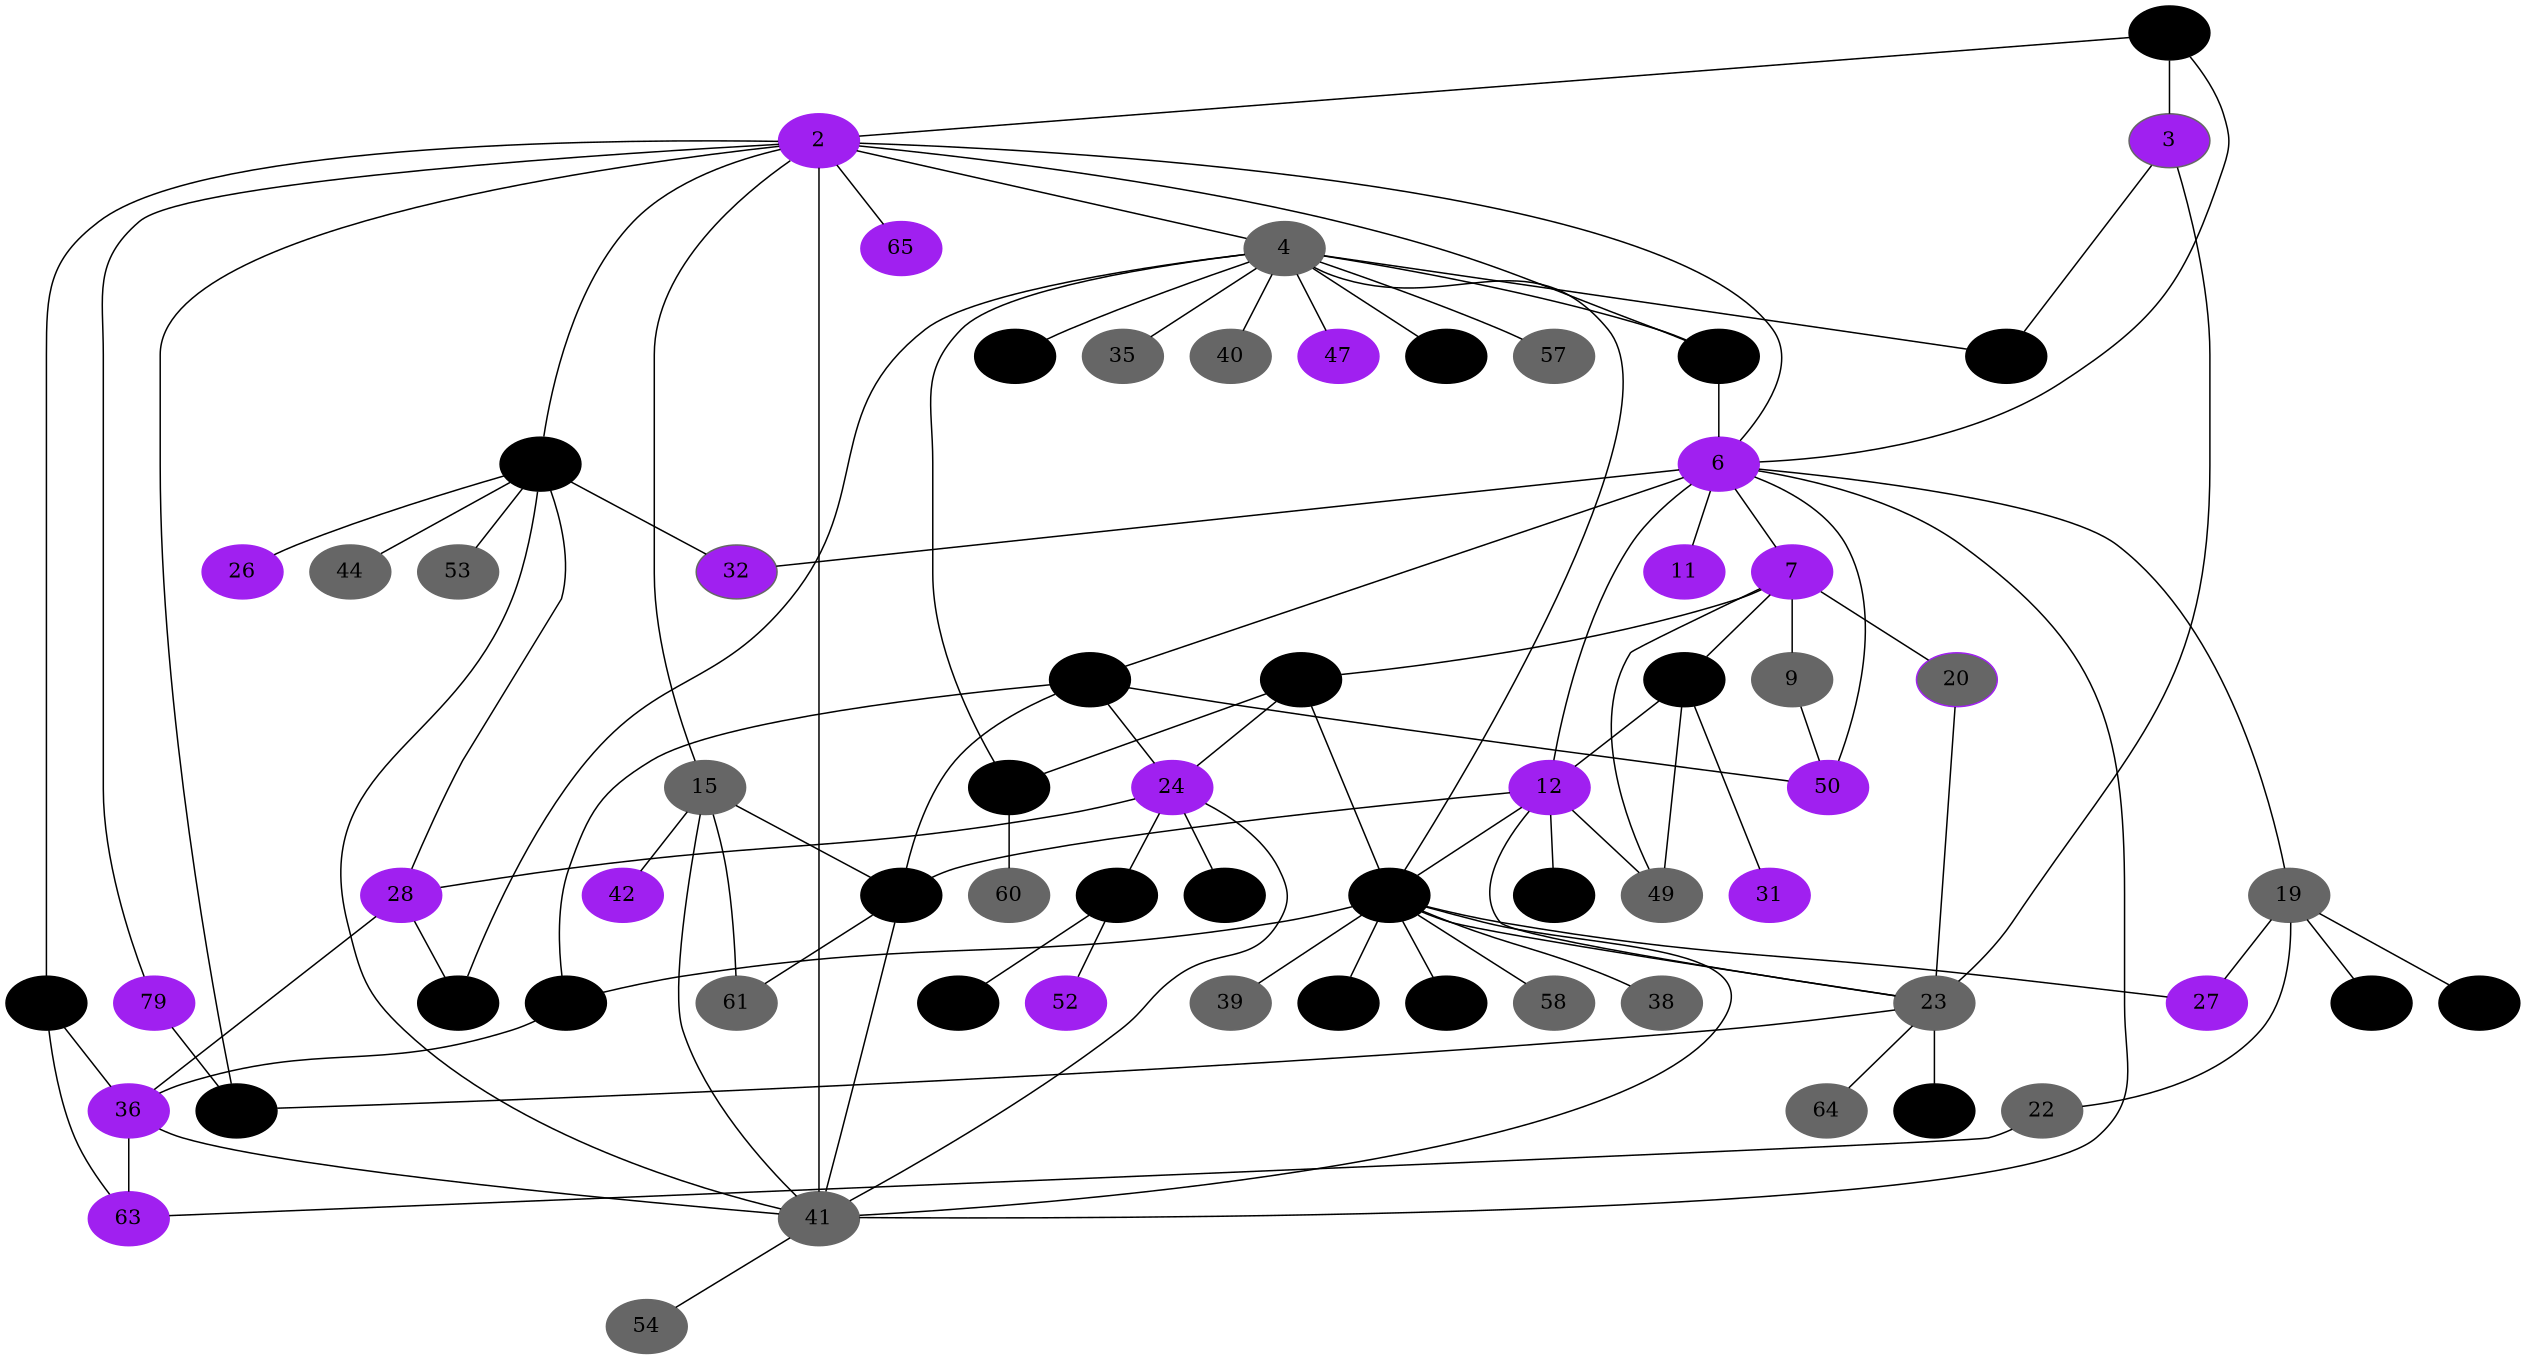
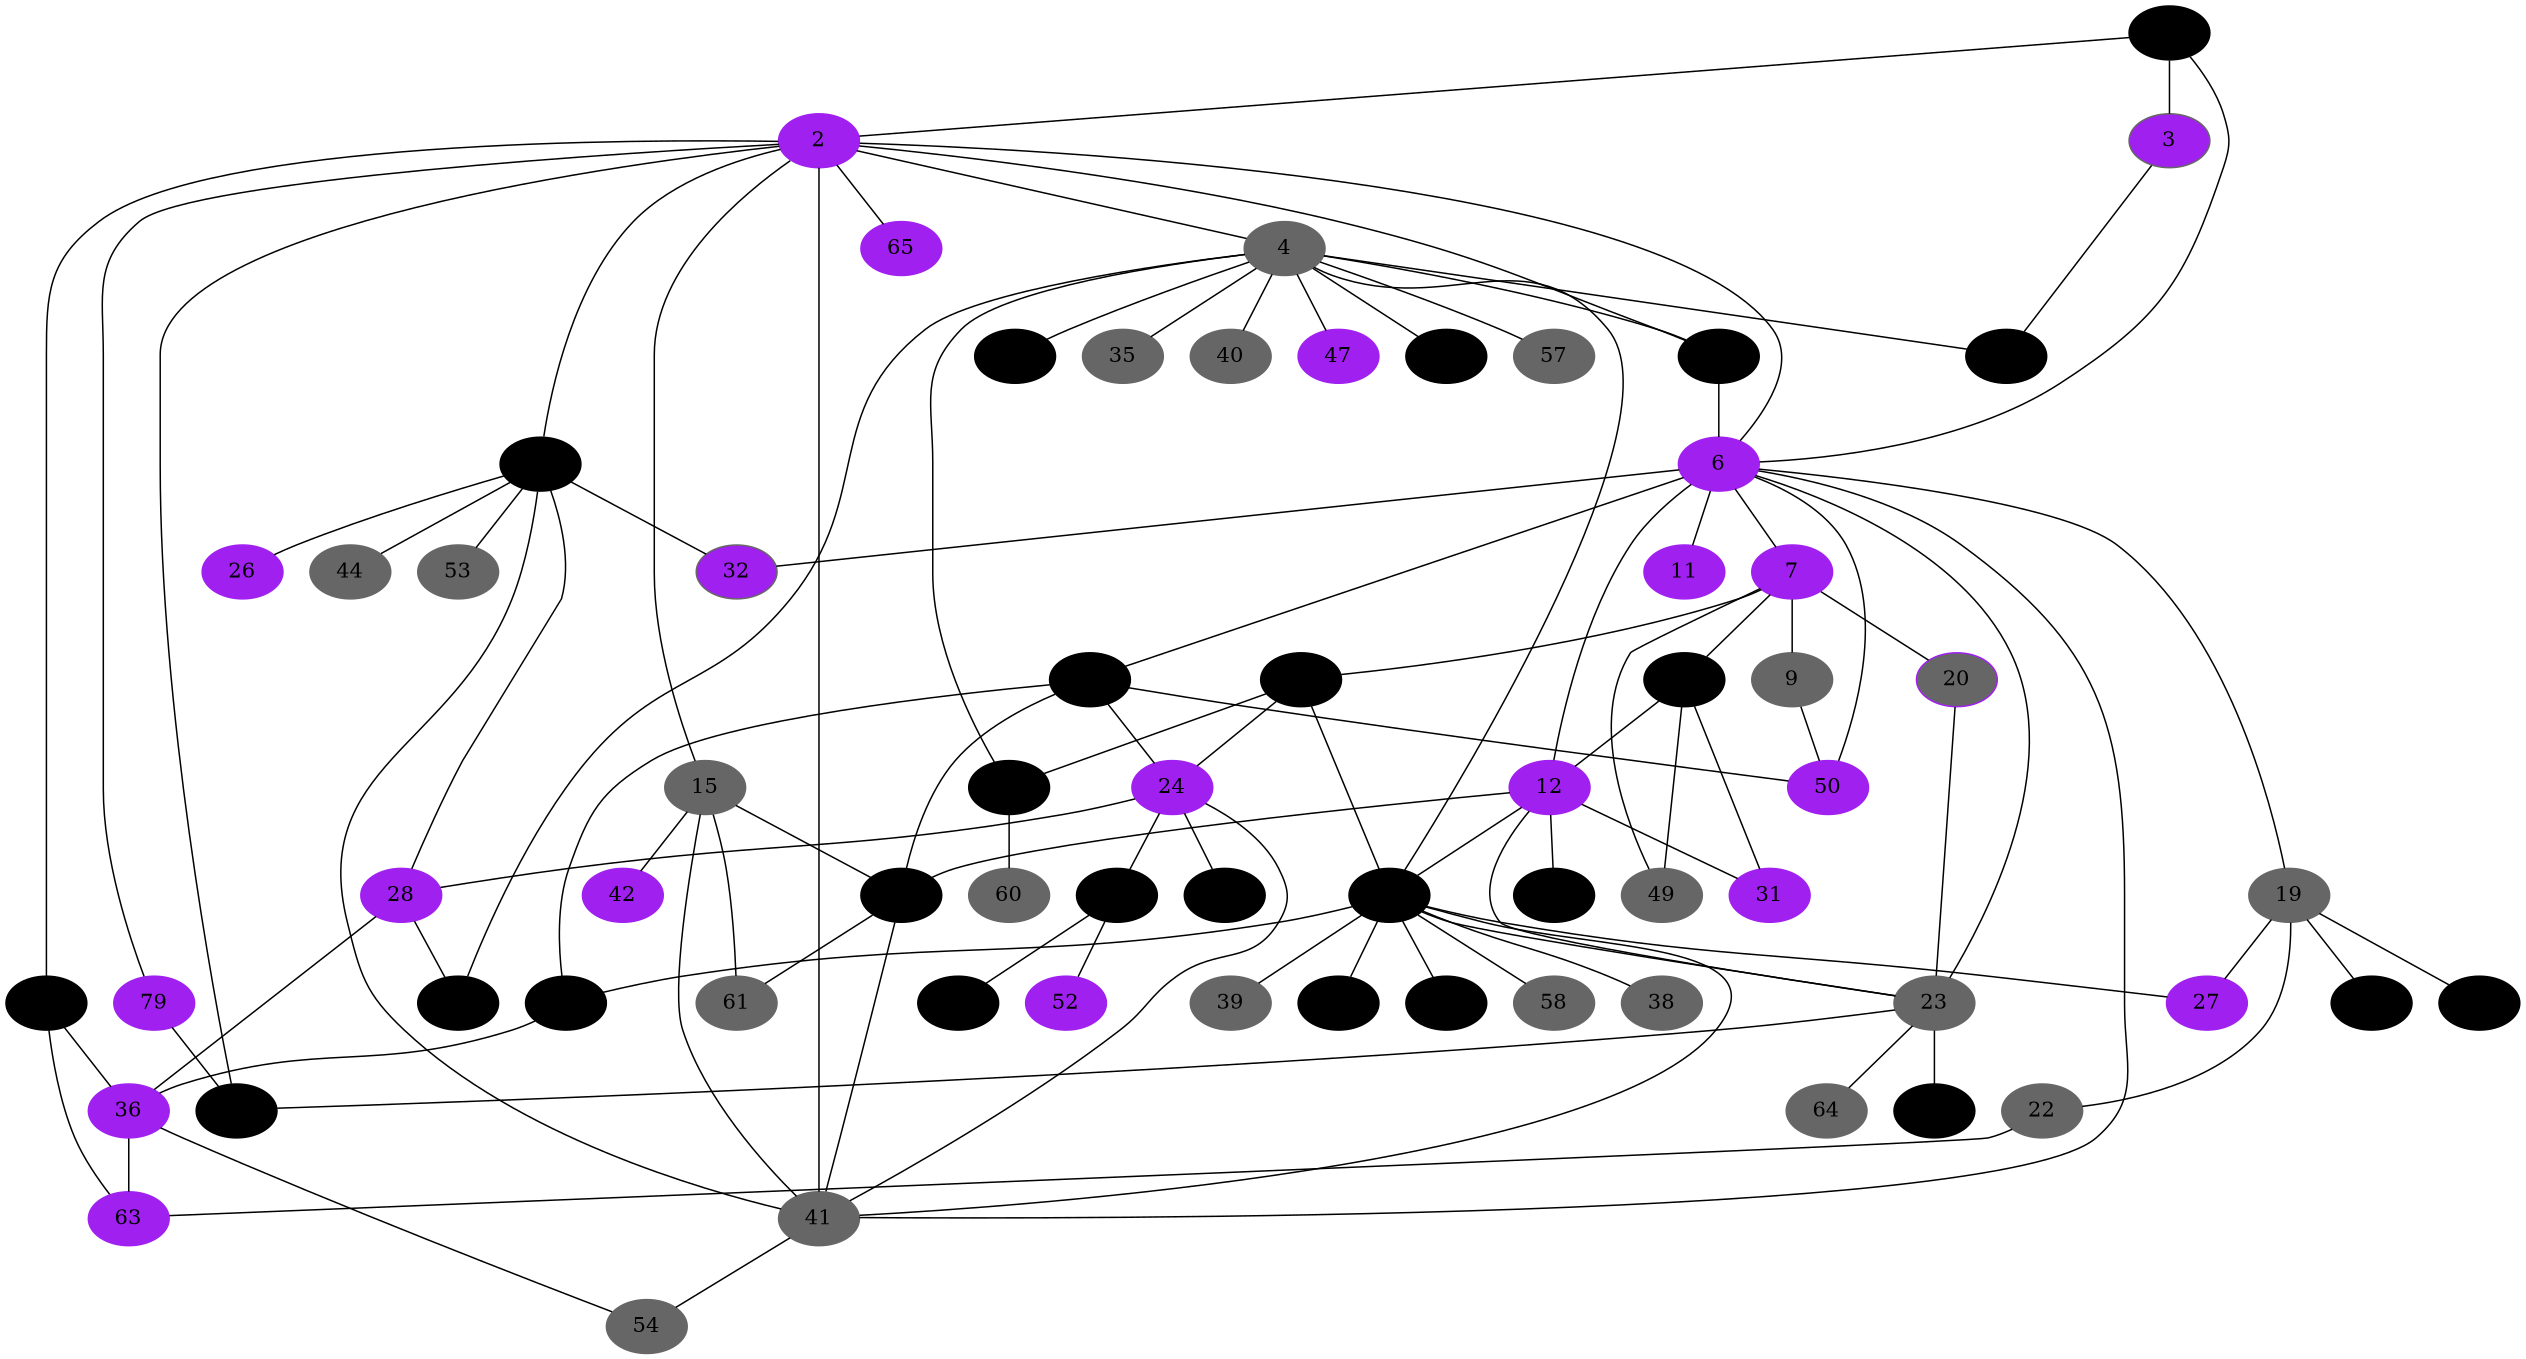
edge "3" -- "23": now "6" -- "23"
edge "12" -- "49": now "12" -- "31"
edge "36" -- "41": now "36" -- "54"
